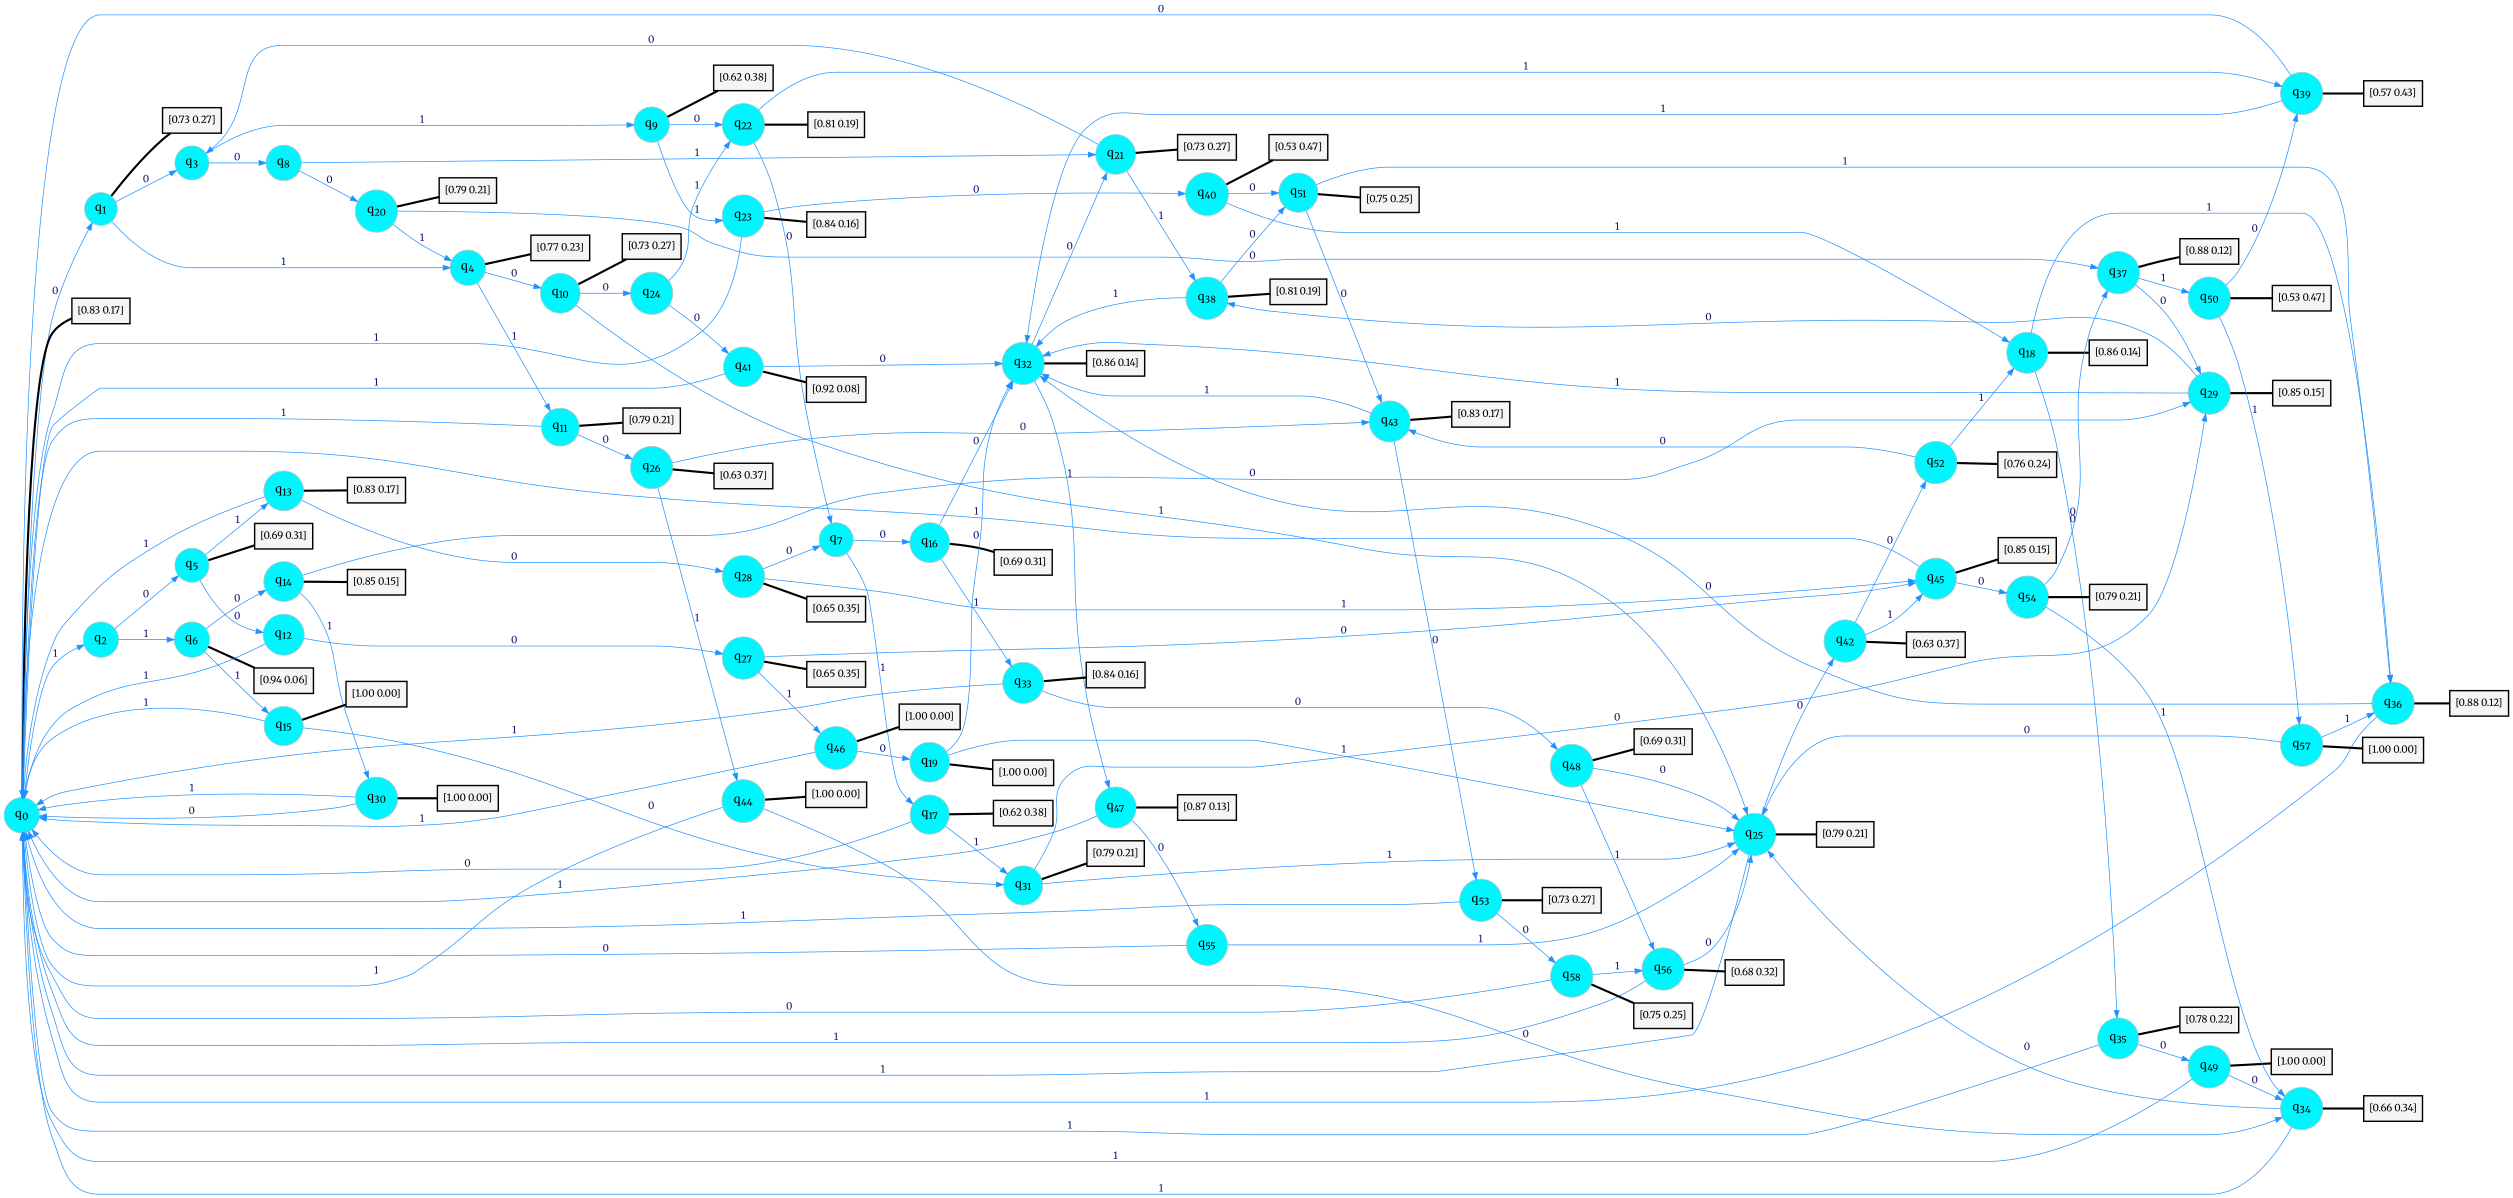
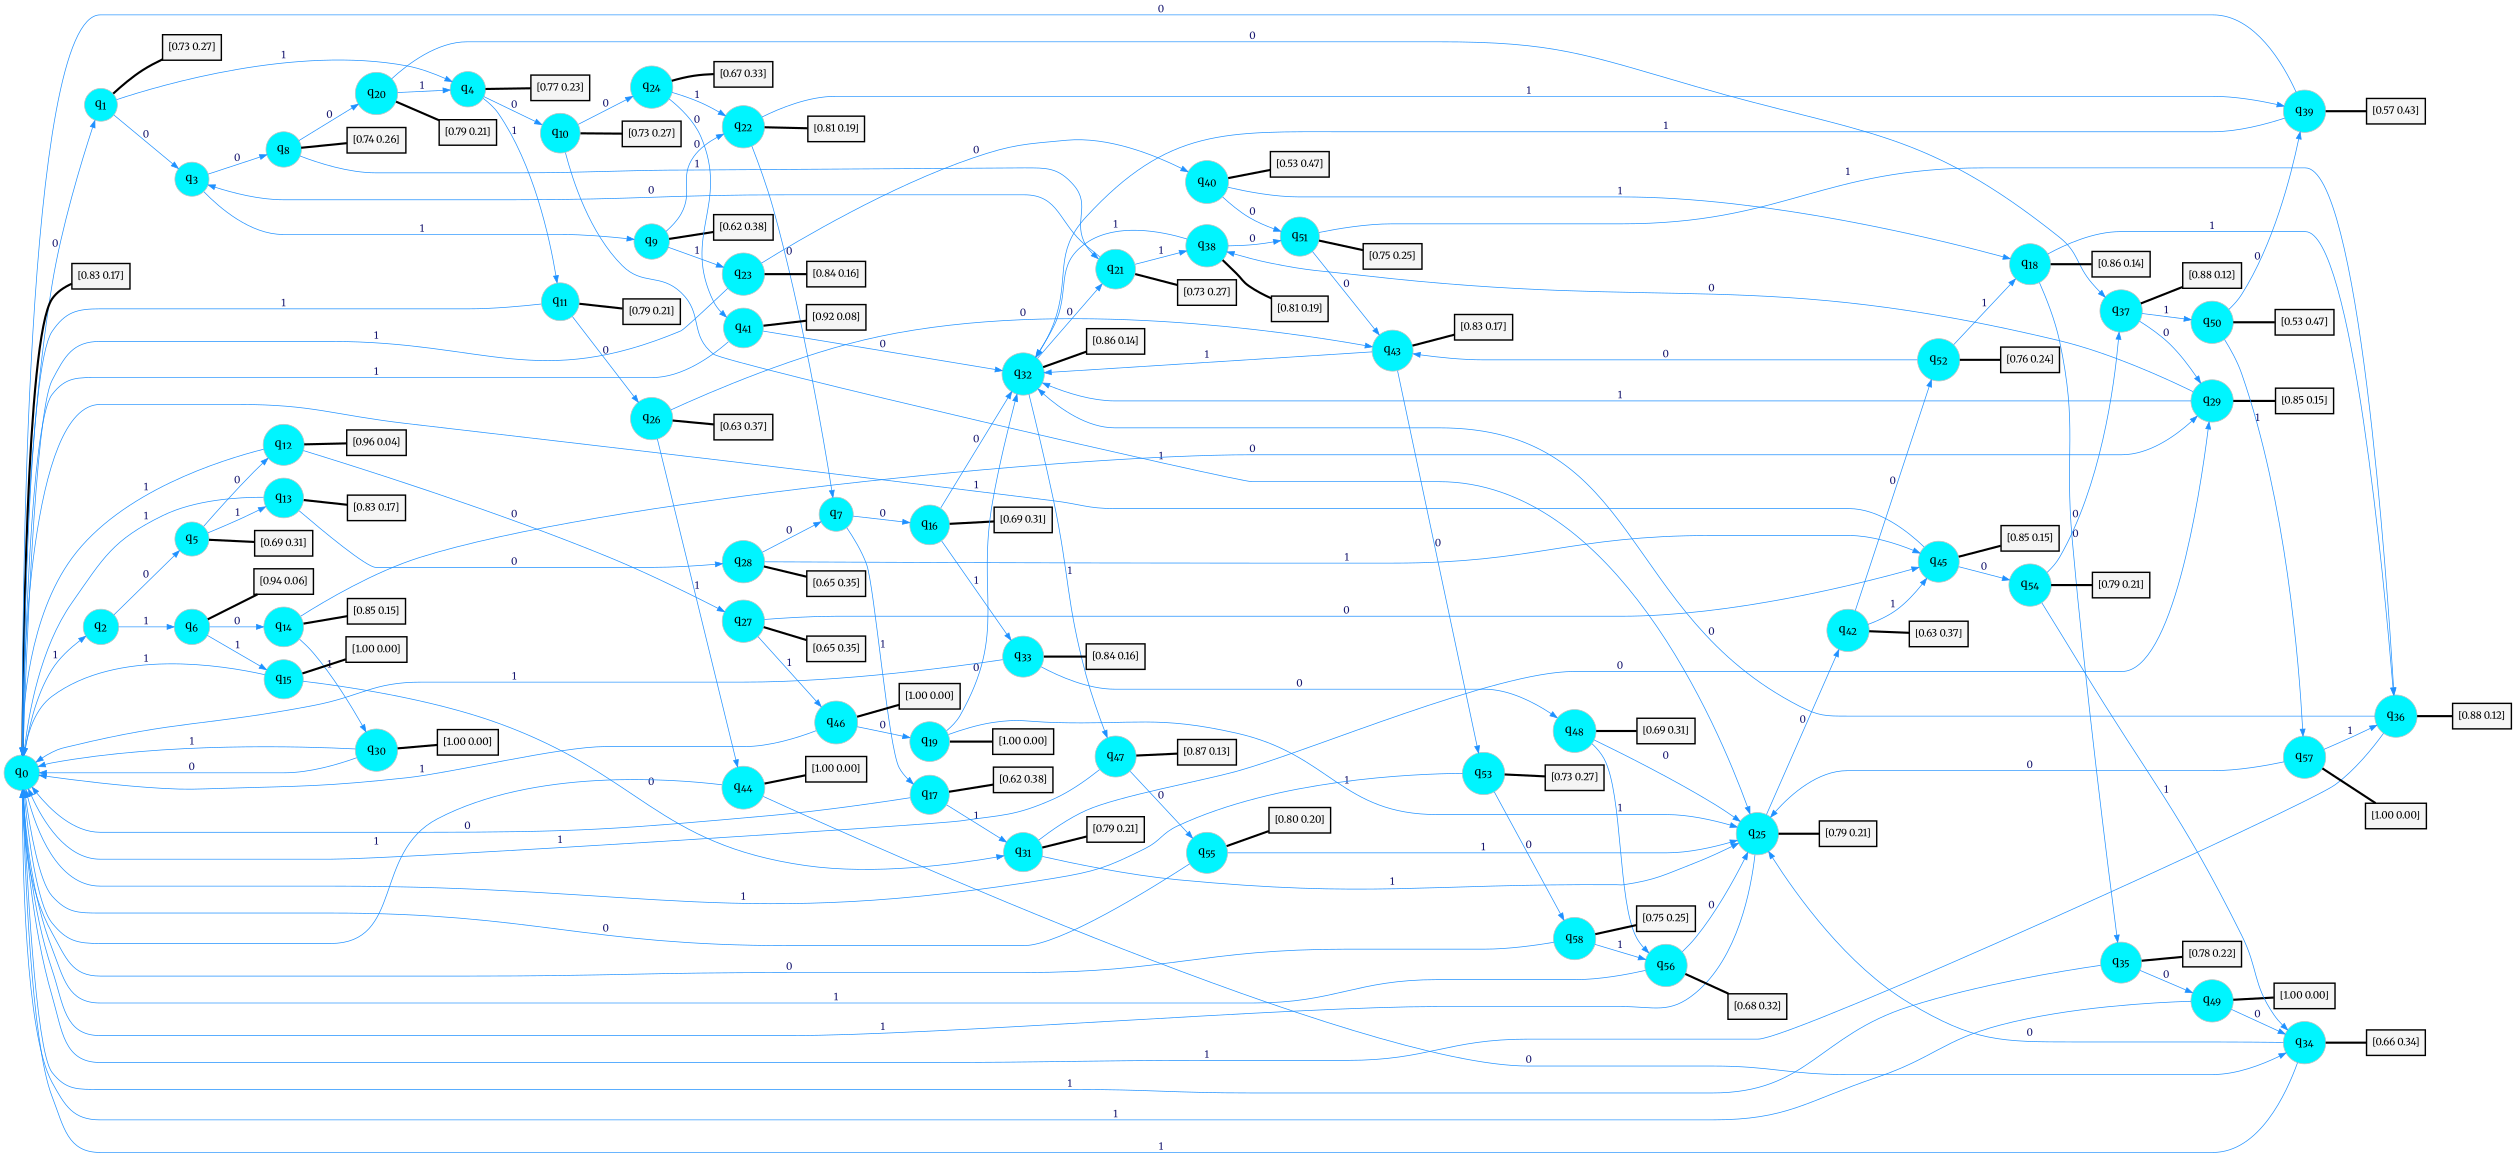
node "[0.67 0.33]": added
node "[0.74 0.26]": added
node "[0.96 0.04]": added
node "[0.80 0.20]": added
